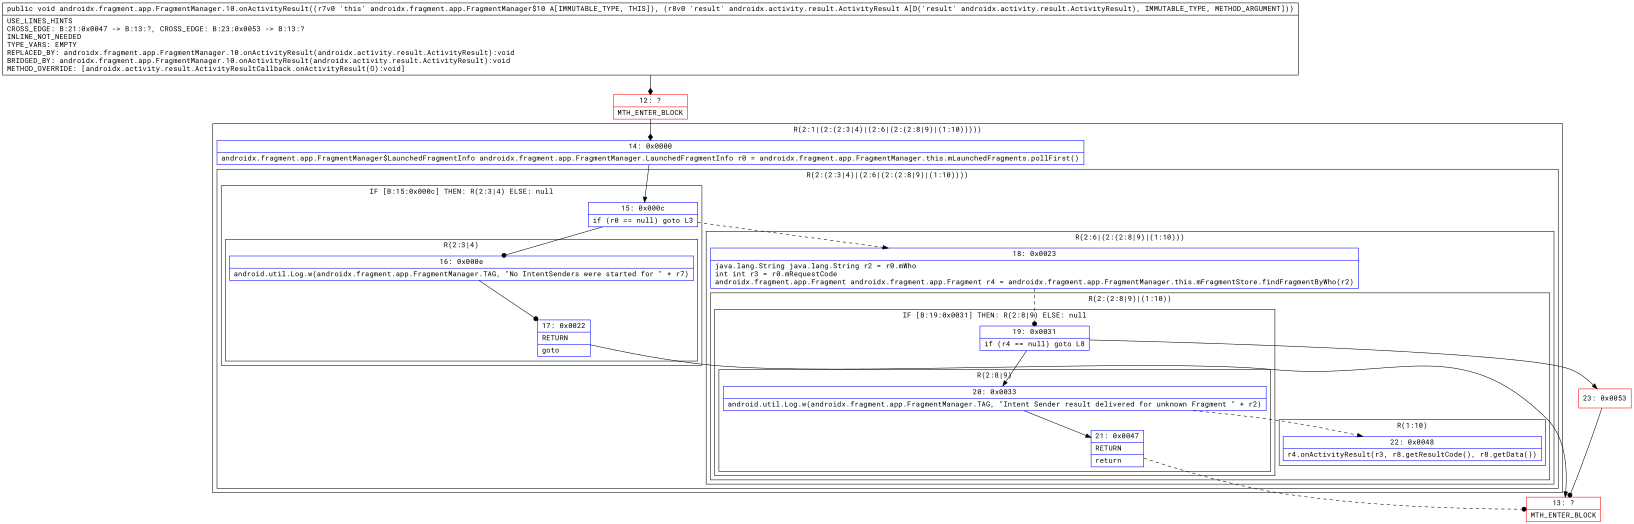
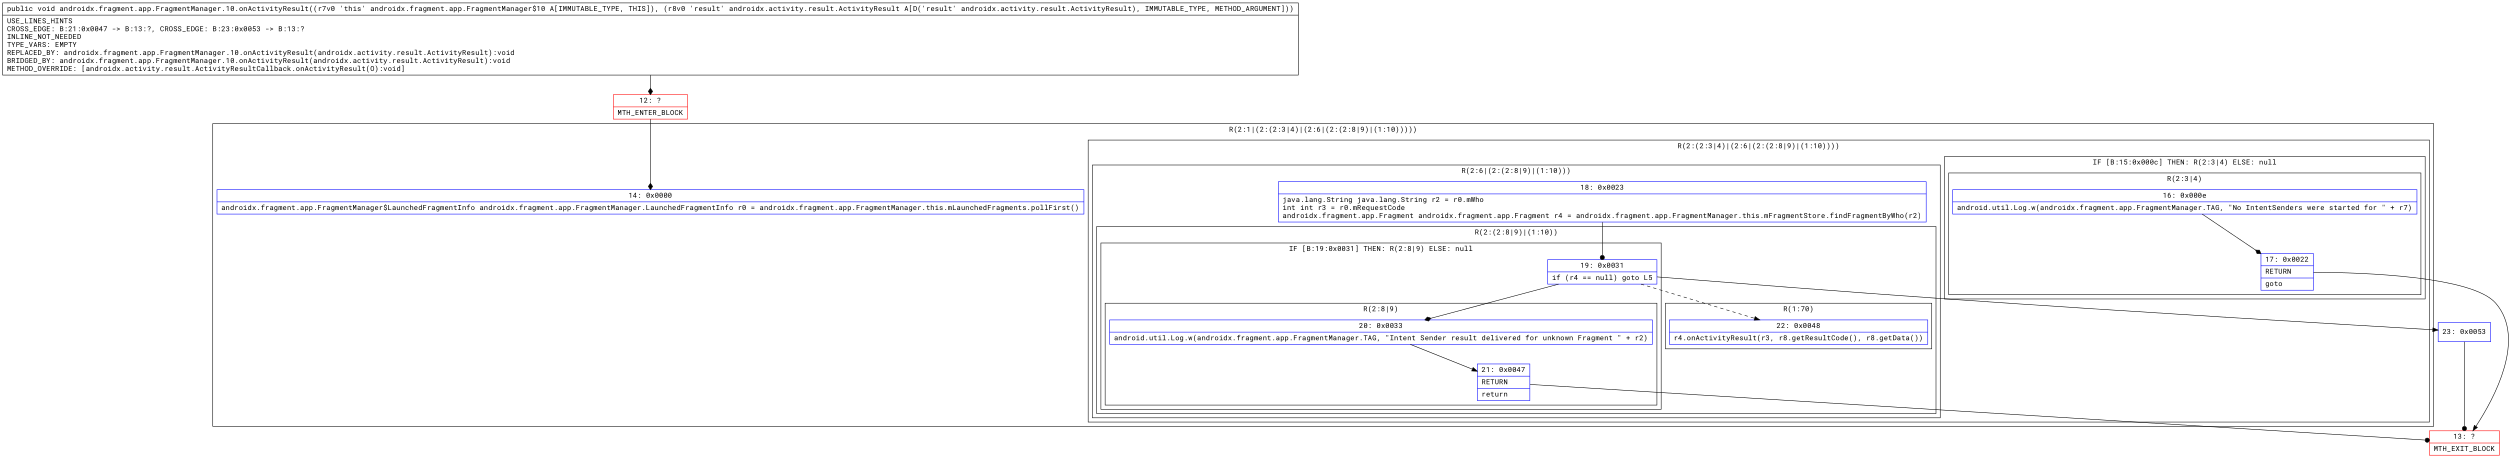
node "15: 0x000c": removed
edge "16: 0x000e" -> "17: 0x0022": arrowhead dot -> diamond
edge "18: 0x0023" -> "19: 0x0031": style dashed -> solid
node "19: 0x0031": text "if (r4 == null) goto L8" -> "if (r4 == null) goto L5"
edge "19: 0x0031" -> "20: 0x0033": arrowhead normal -> diamond
node "23: 0x0053": color red -> blue
edge "20: 0x0033" -> "22: 0x0048": now "19: 0x0031" -> "22: 0x0048"
cluster "R(1:10)": label "R(1:10)" -> "R(1:70)"
edge "21: 0x0047" -> "13: ?": style dashed -> solid
node "13: ?": text "MTH_ENTER_BLOCK" -> "MTH_EXIT_BLOCK"
